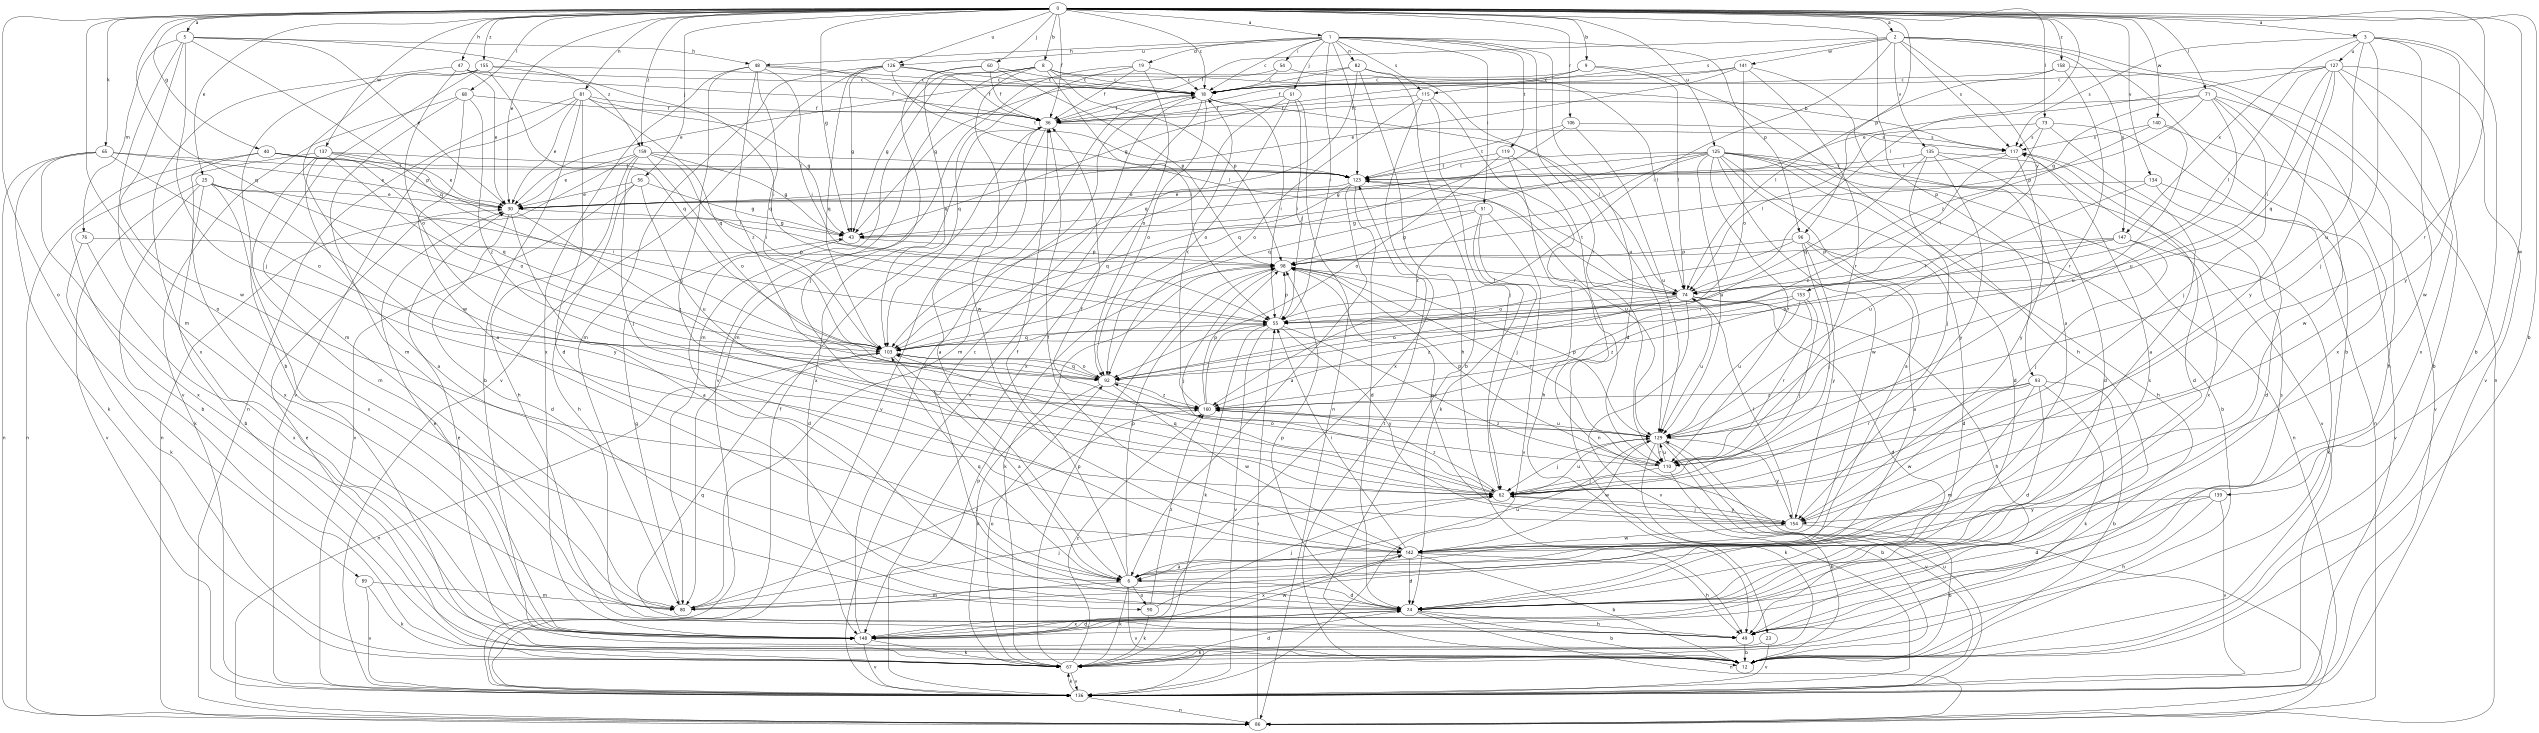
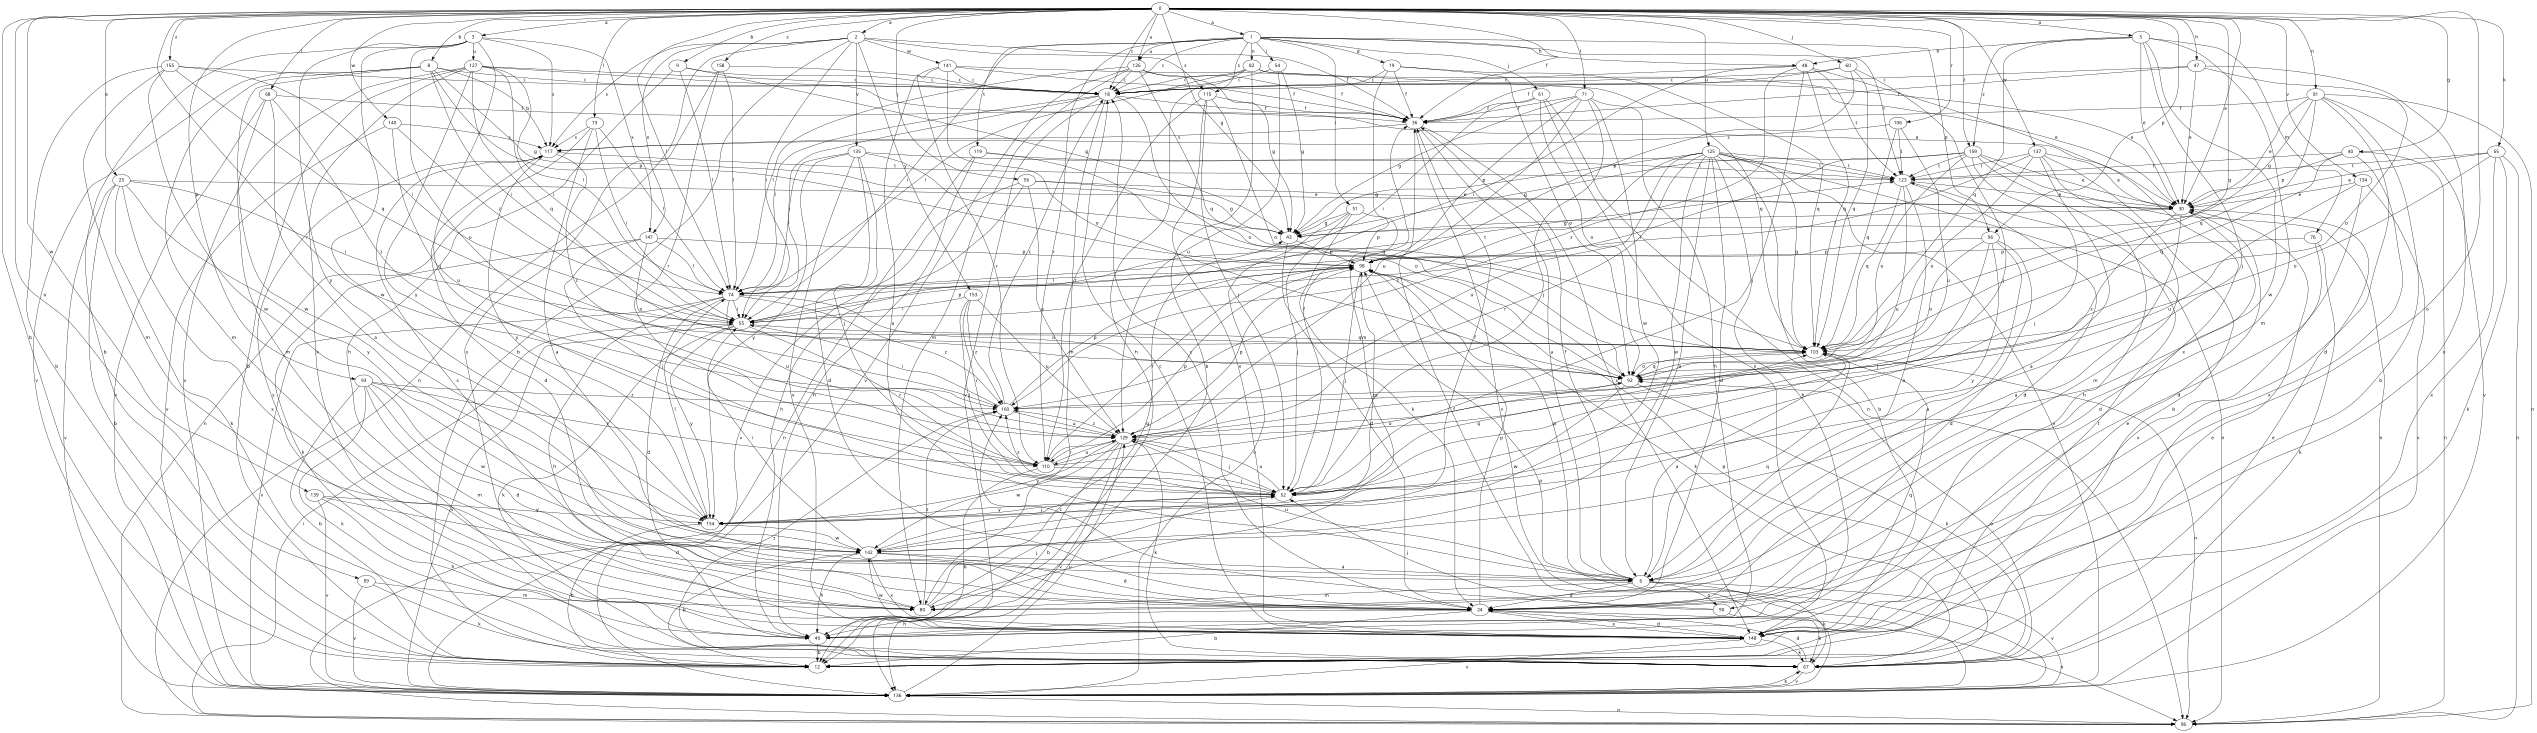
edge "135" -> "74": added, label "l"
node "23": removed
